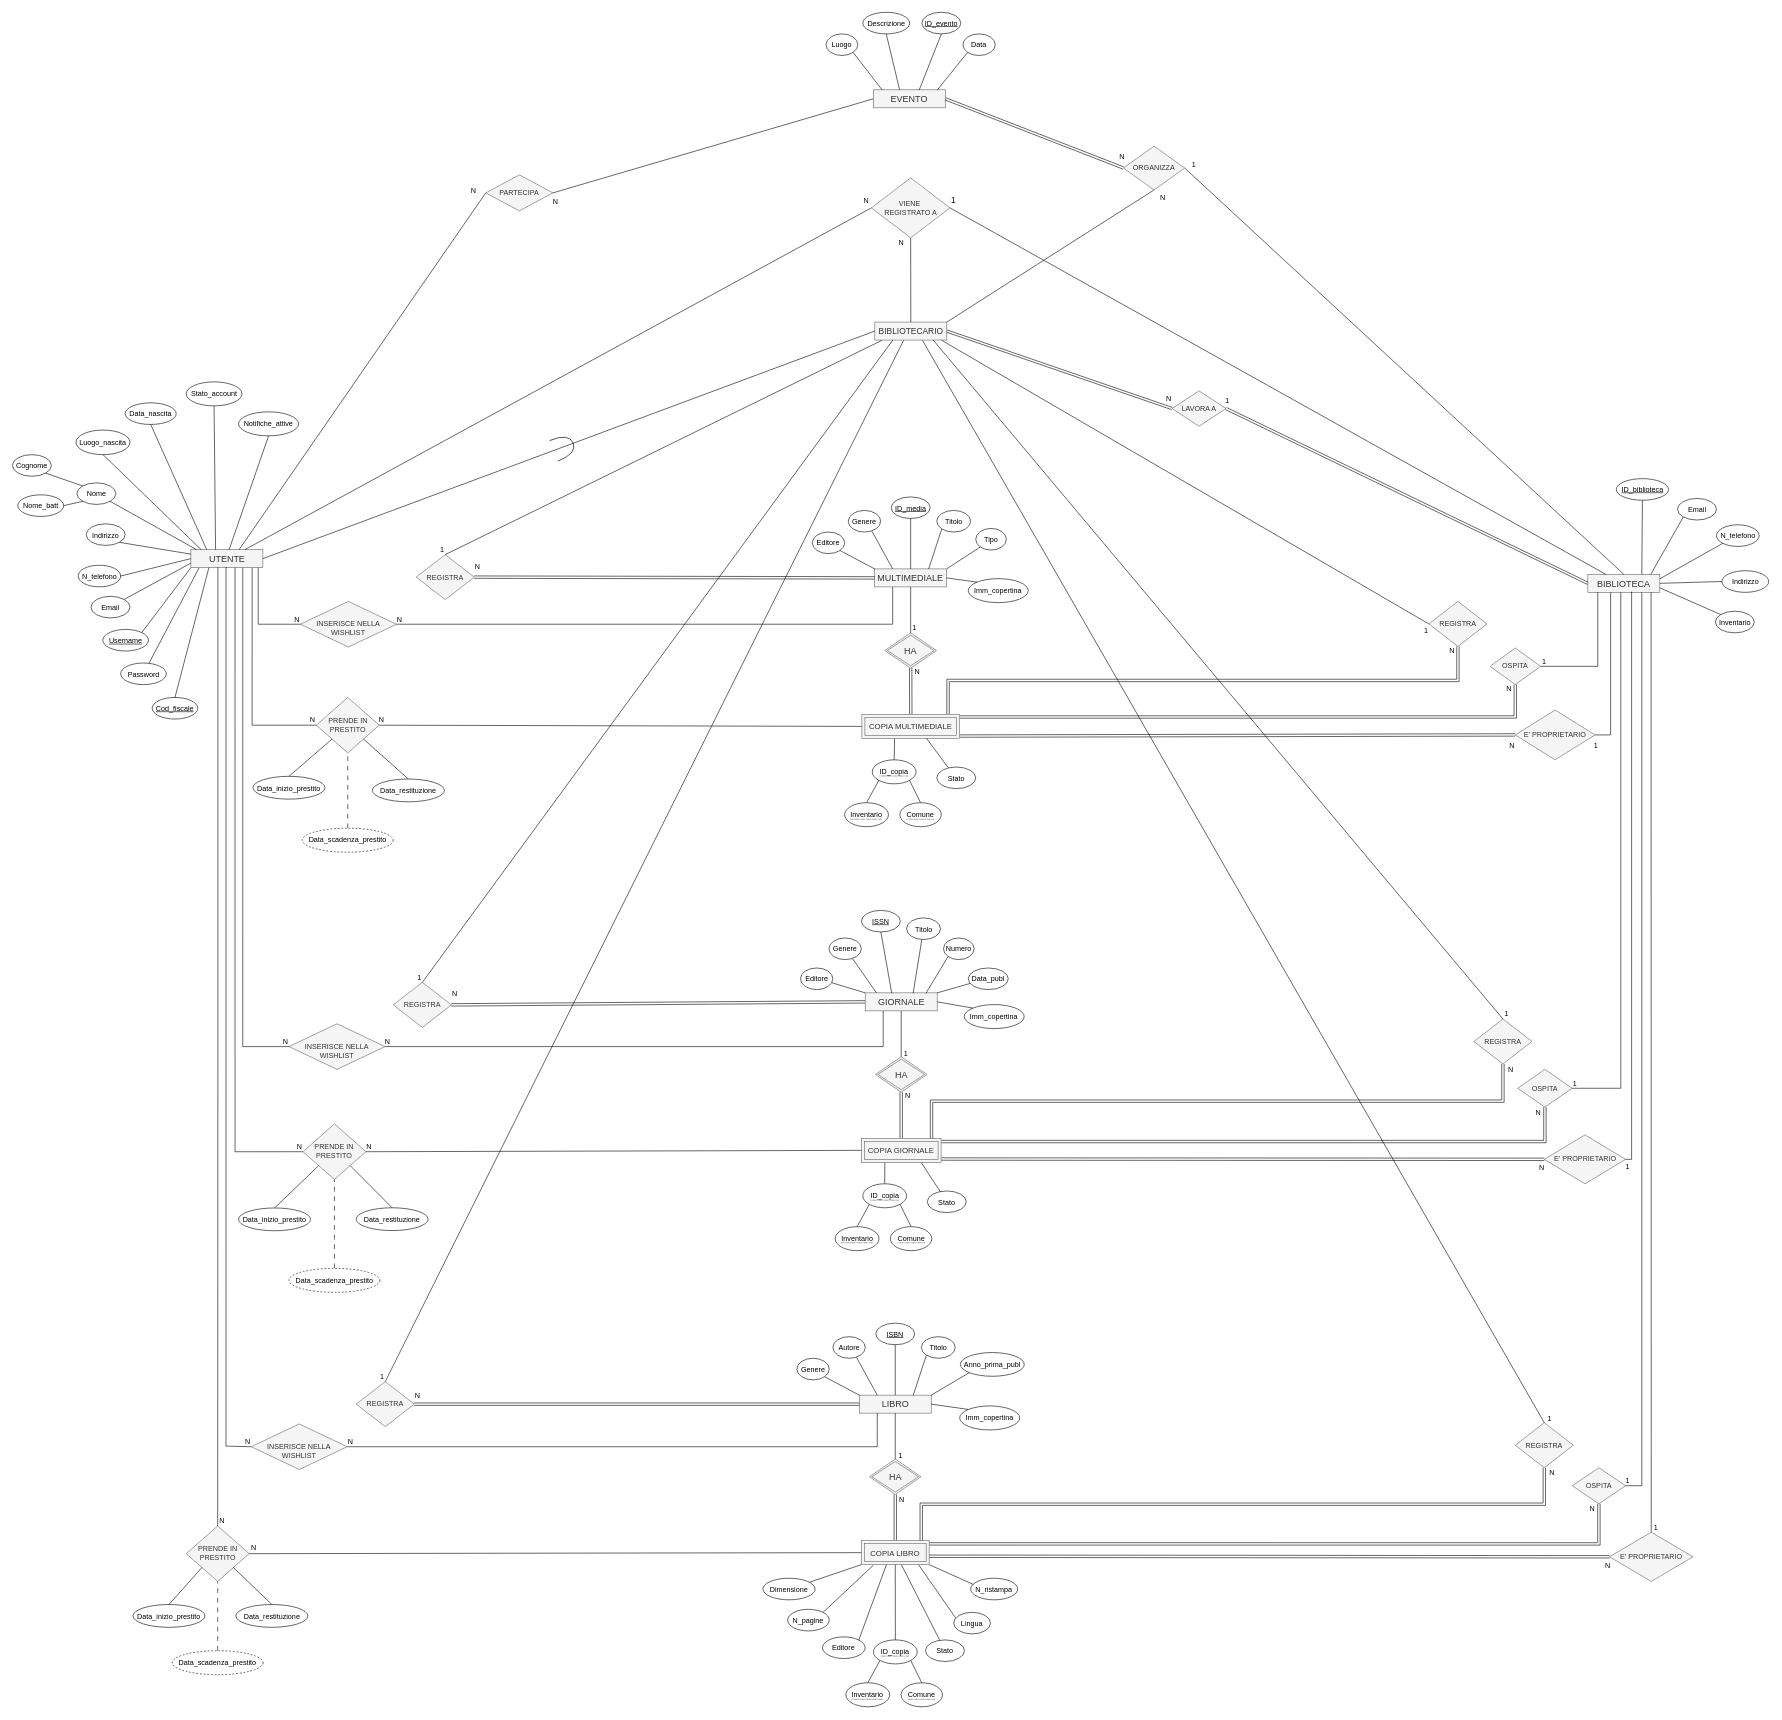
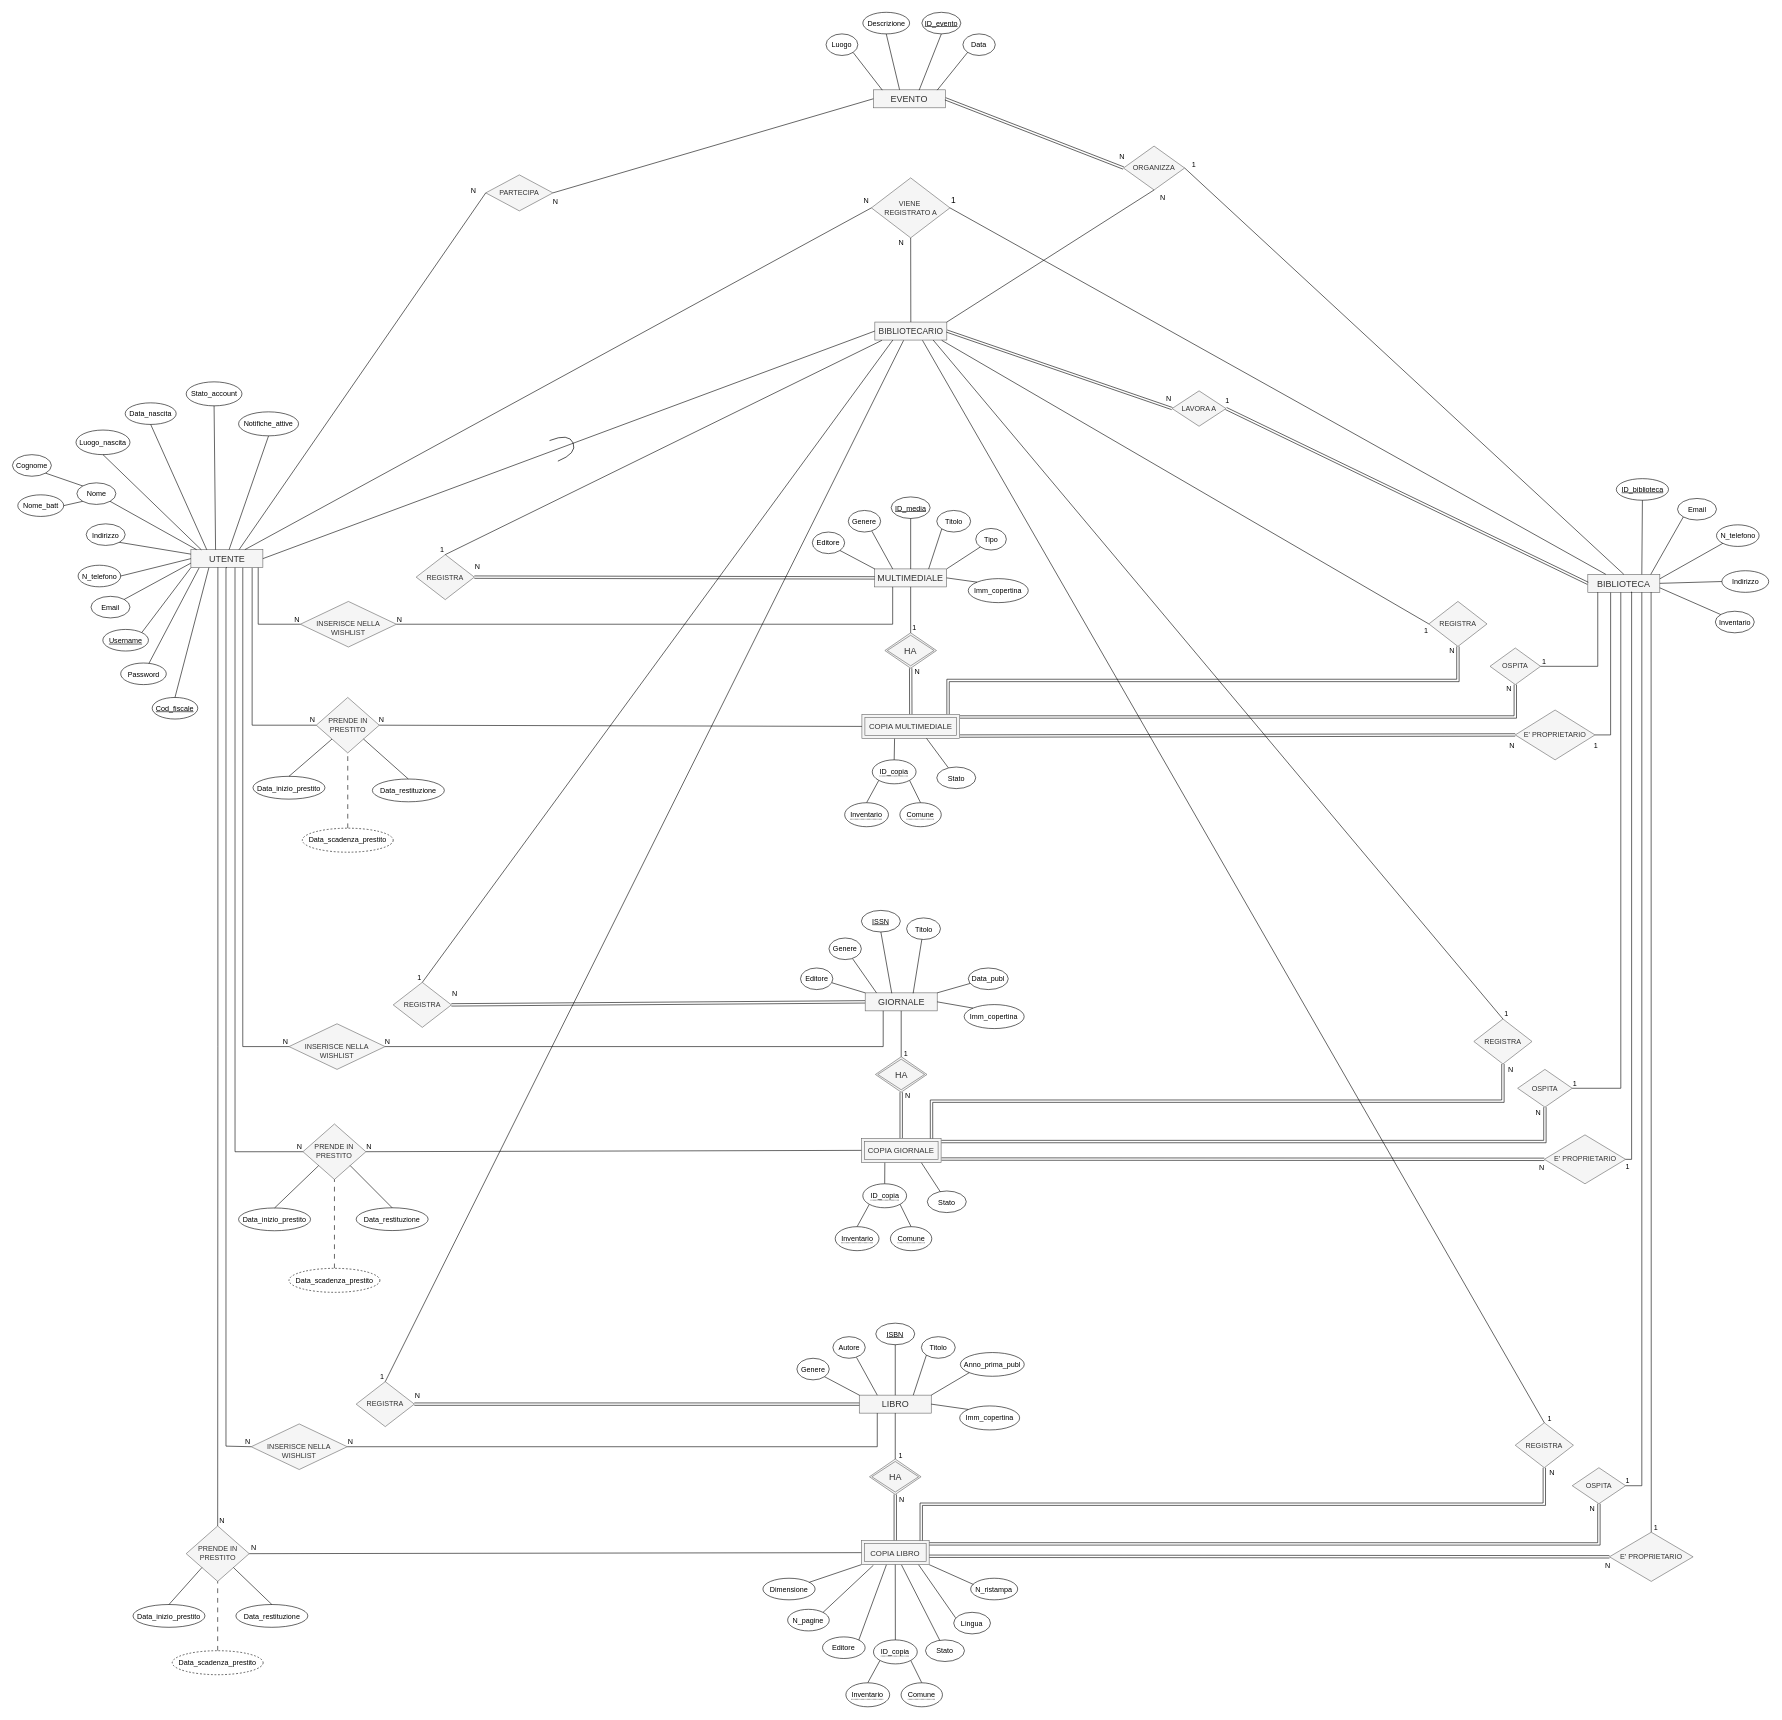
node "Numero": removed
edge "Numero" -- "GIORNALE": removed
